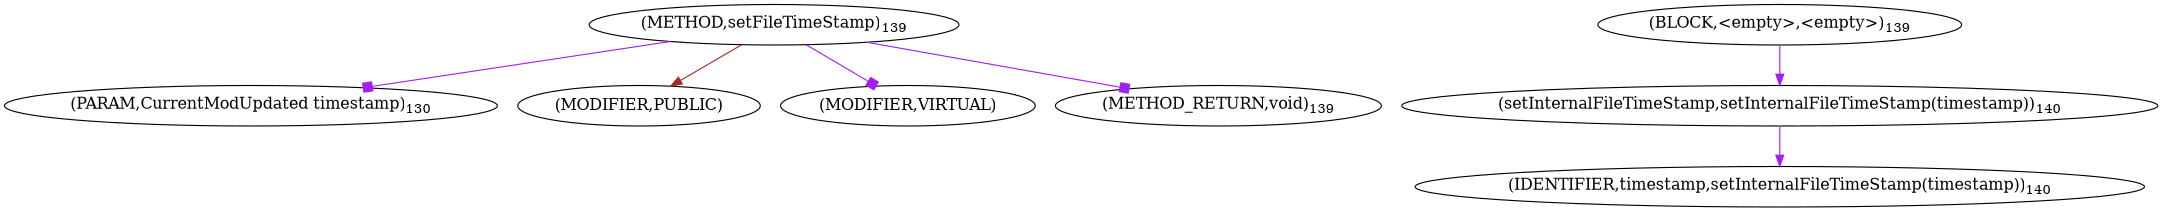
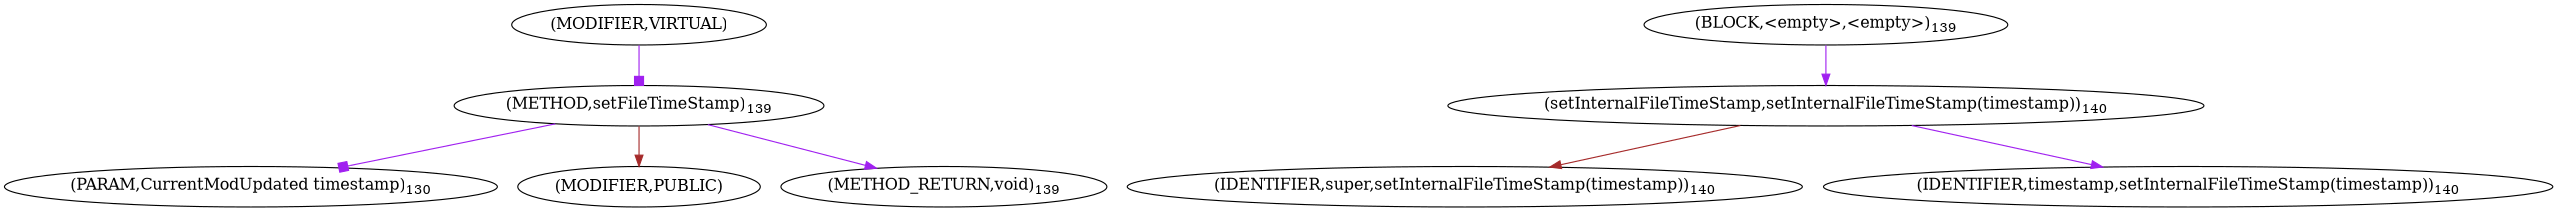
edge "(METHOD,setFileTimeStamp)" -> "(MODIFIER,VIRTUAL)": reversed
edge "(METHOD,setFileTimeStamp)" -> "(METHOD_RETURN,void)": arrowhead box -> normal
node "(IDENTIFIER,super,setInternalFileTimeStamp(timestamp))": added
